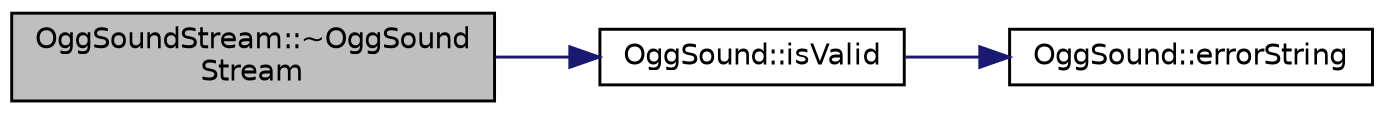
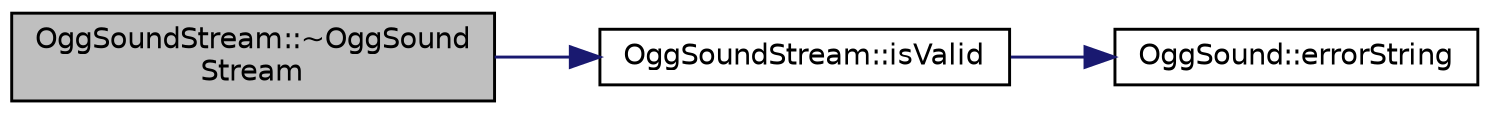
node "OggSound::isValid": label "OggSound::isValid" -> "OggSoundStream::isValid"
